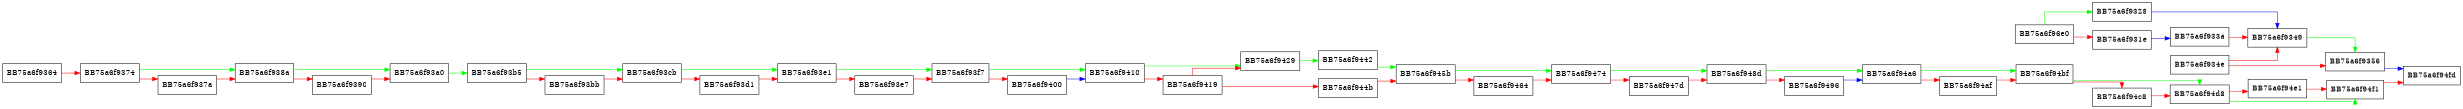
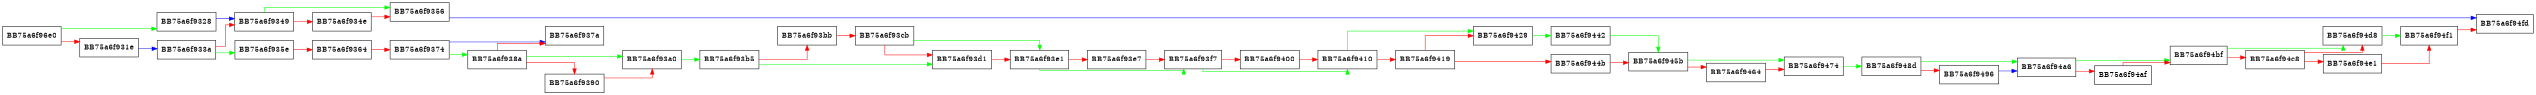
node "BB75a6f935e": added
edge "BB75a6f934e" -> "BB75a6f9349": reversed
edge "BB75a6f93b5" -> "BB75a6f93cb": now "BB75a6f93b5" -> "BB75a6f93d1"
edge "BB75a6f9374" -> "BB75a6f937a": color red -> blue
edge "BB75a6f937a" -> "BB75a6f938a": reversed
edge "BB75a6f9400" -> "BB75a6f9410": color blue -> red
node "BB75a6f947d": removed
edge "BB75a6f94d8" -> "BB75a6f94e1": now "BB75a6f94c8" -> "BB75a6f94e1"
